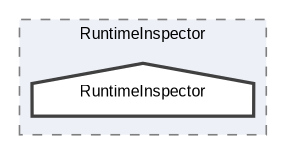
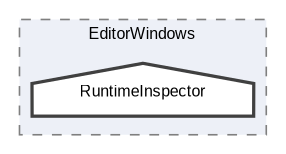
cluster "RuntimeInspector": label "RuntimeInspector" -> "EditorWindows"
